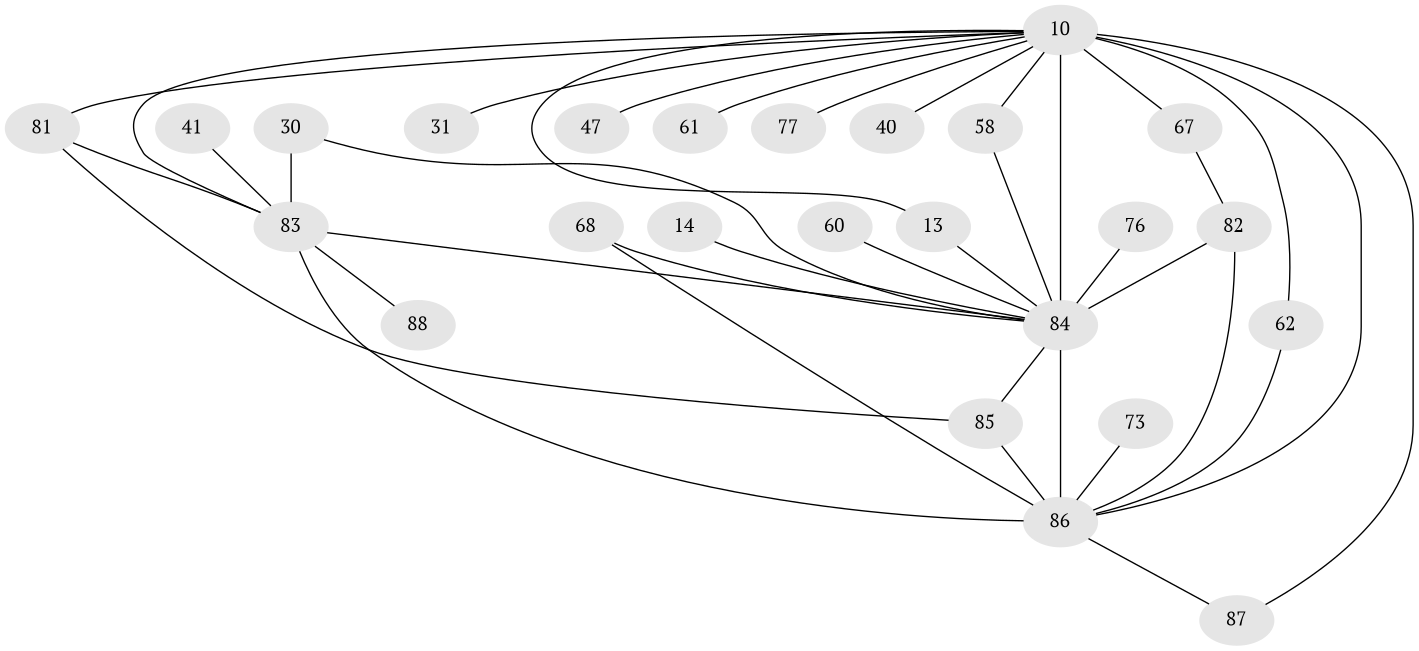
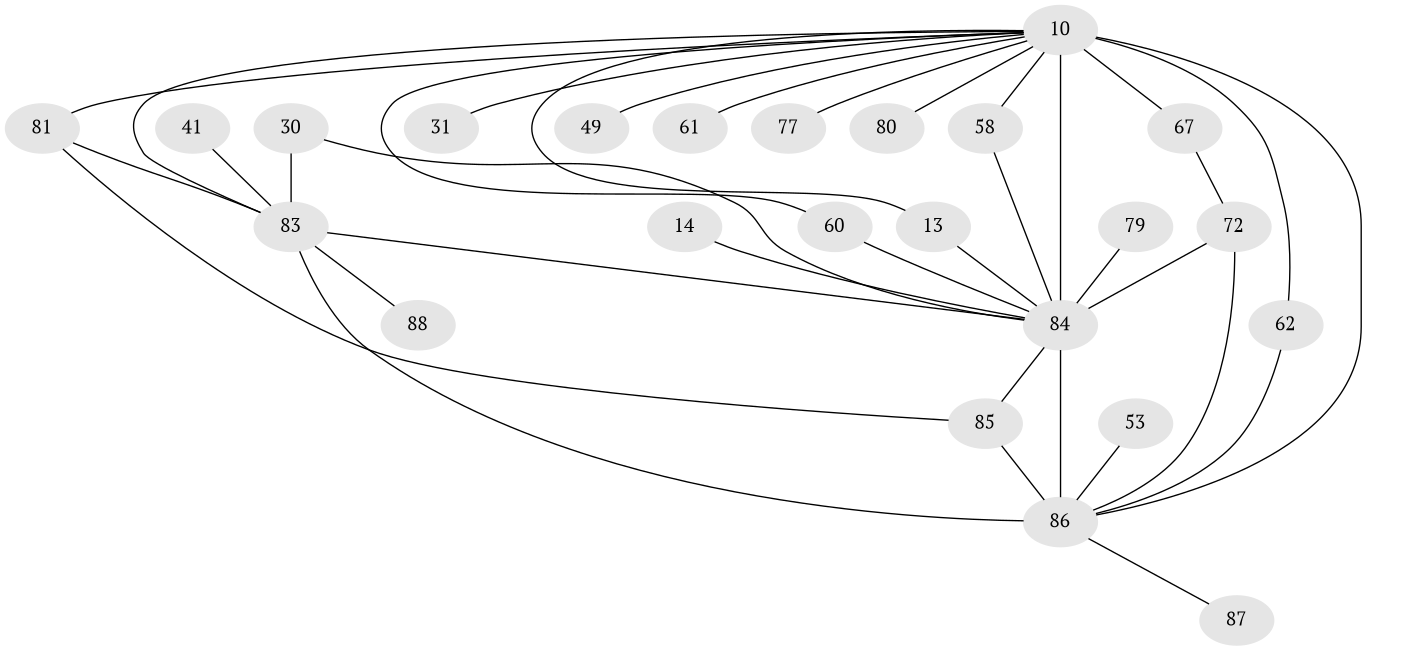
node "47": label "47" -> "49"
node "40": label "40" -> "80"
node "68": removed
node "76": label "76" -> "79"
node "82": label "82" -> "72"
edge "10" -- "87": now "10" -- "60"
node "73": label "73" -> "53"
